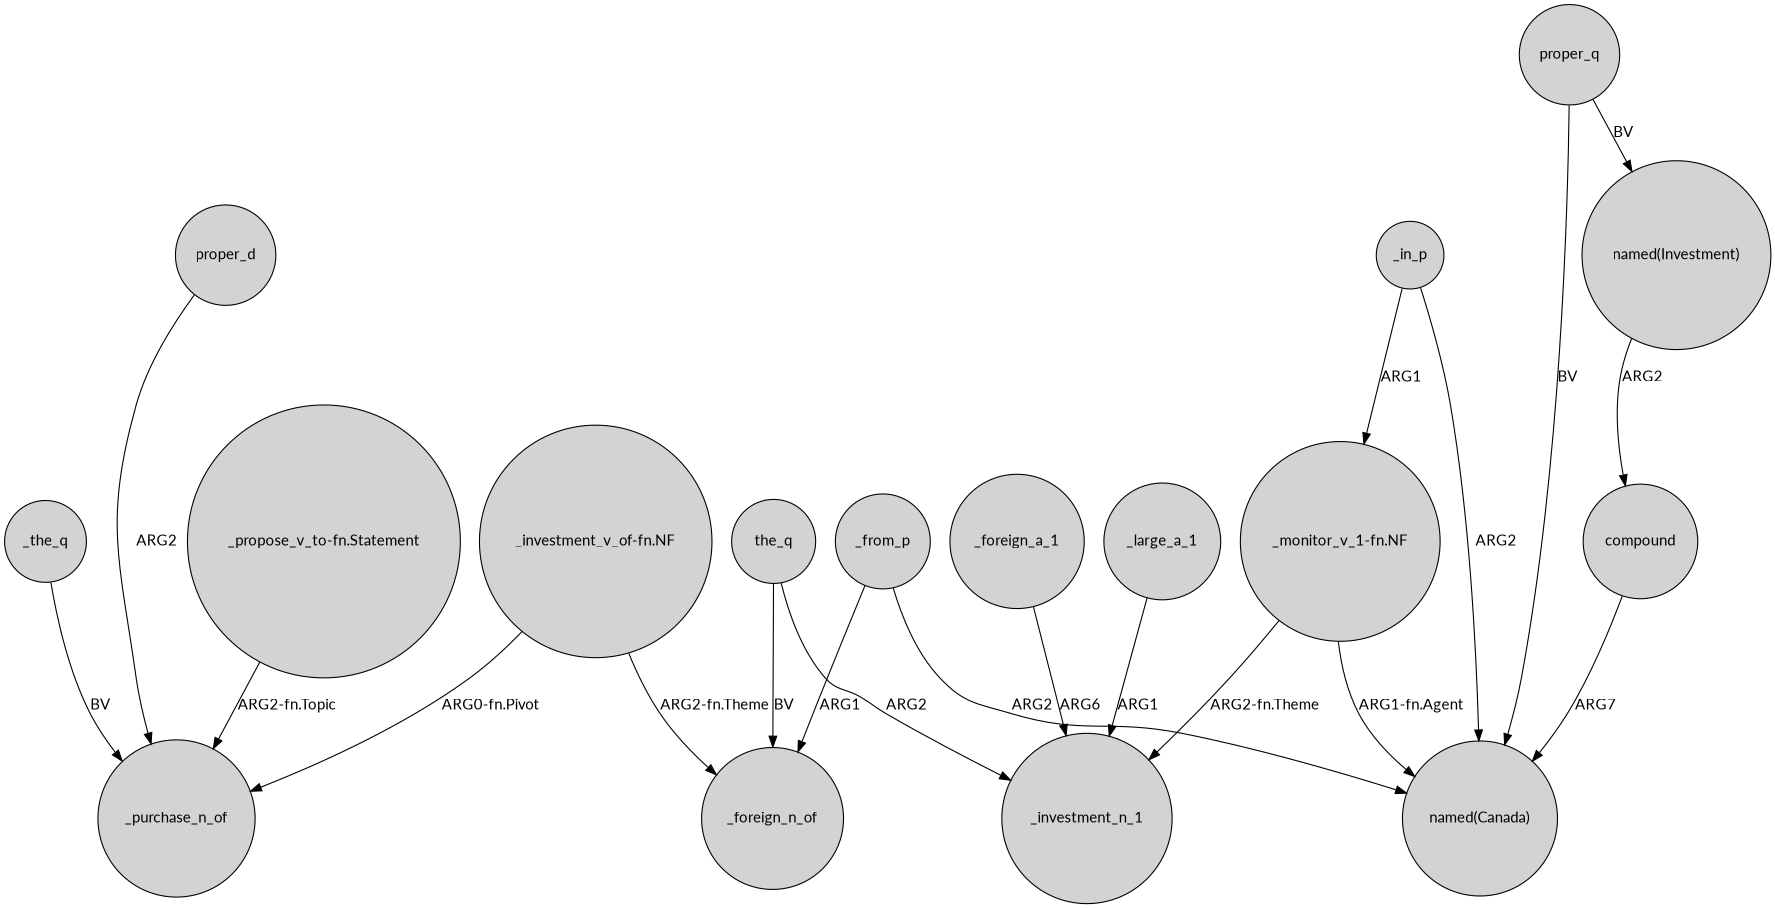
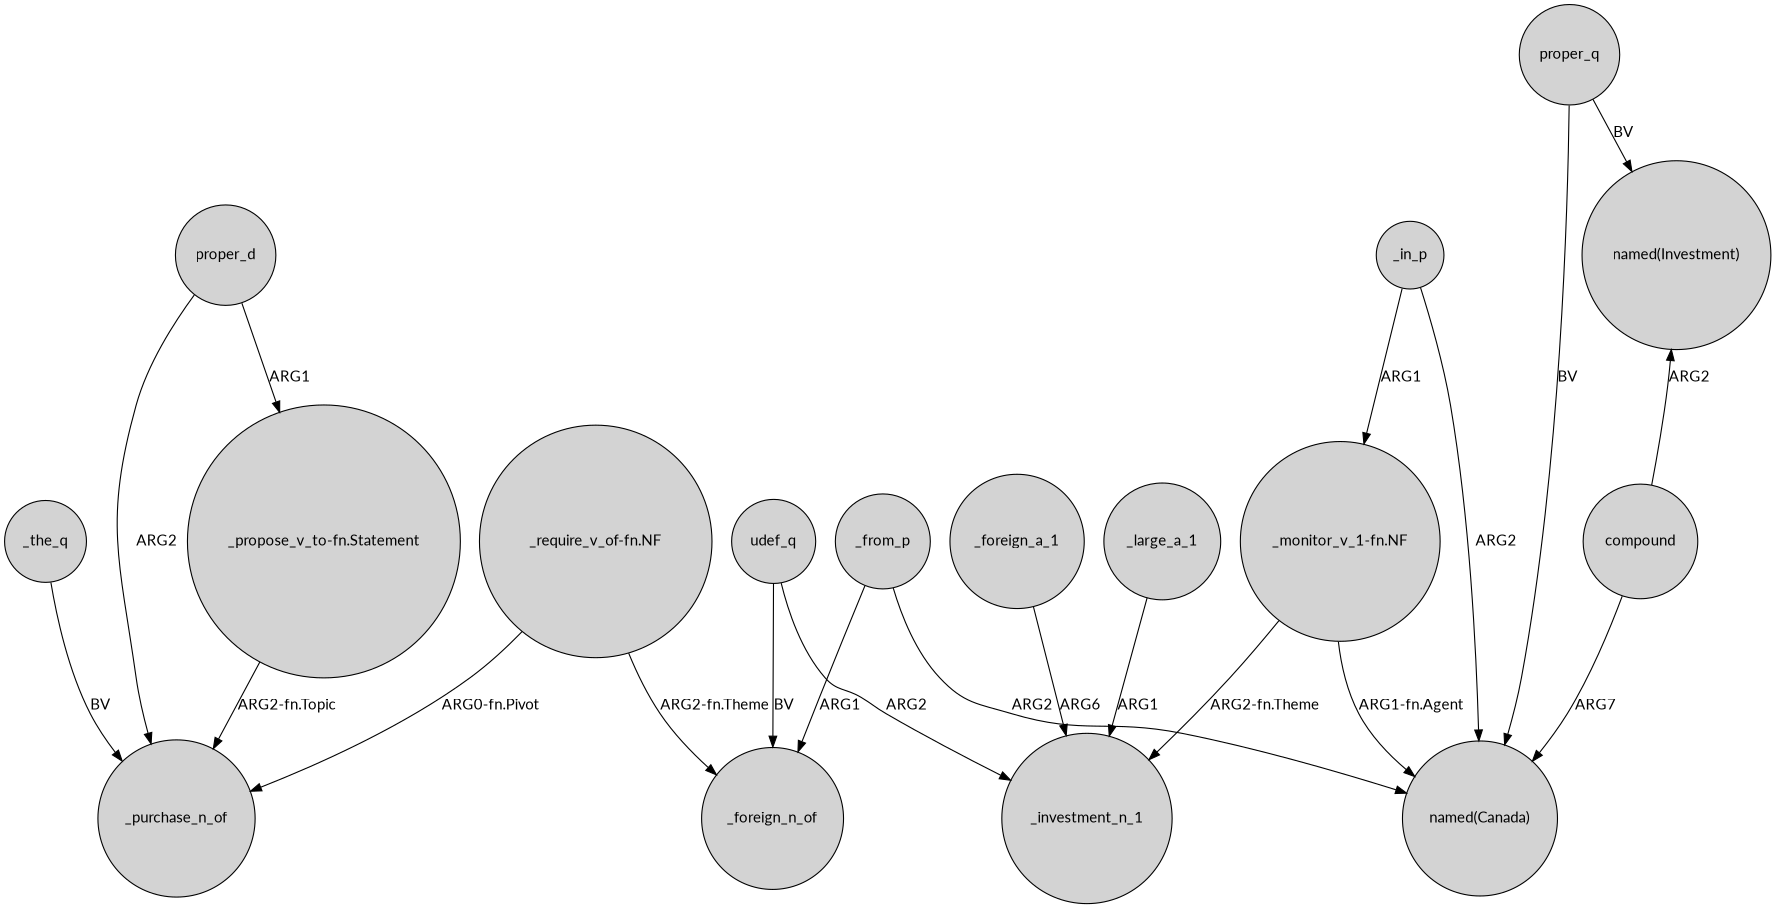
edge "proper_d" -> "_propose_v_to-fn.Statement": added, label "ARG1"
edge "named(Investment)" -> "compound": reversed
node "_investment_v_of-fn.NF": label "_investment_v_of-fn.NF" -> "_require_v_of-fn.NF"
node "the_q": label "the_q" -> "udef_q"
